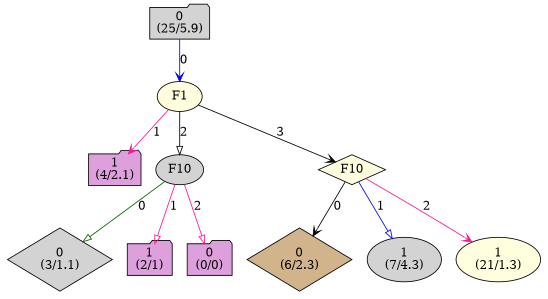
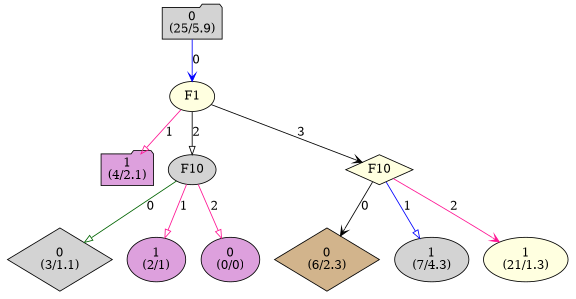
edge "F1" -> "1 (4/2.1)": arrowhead vee -> onormal
node "1 (2/1)": shape folder -> ellipse
node "0 (0/0)": shape folder -> ellipse
